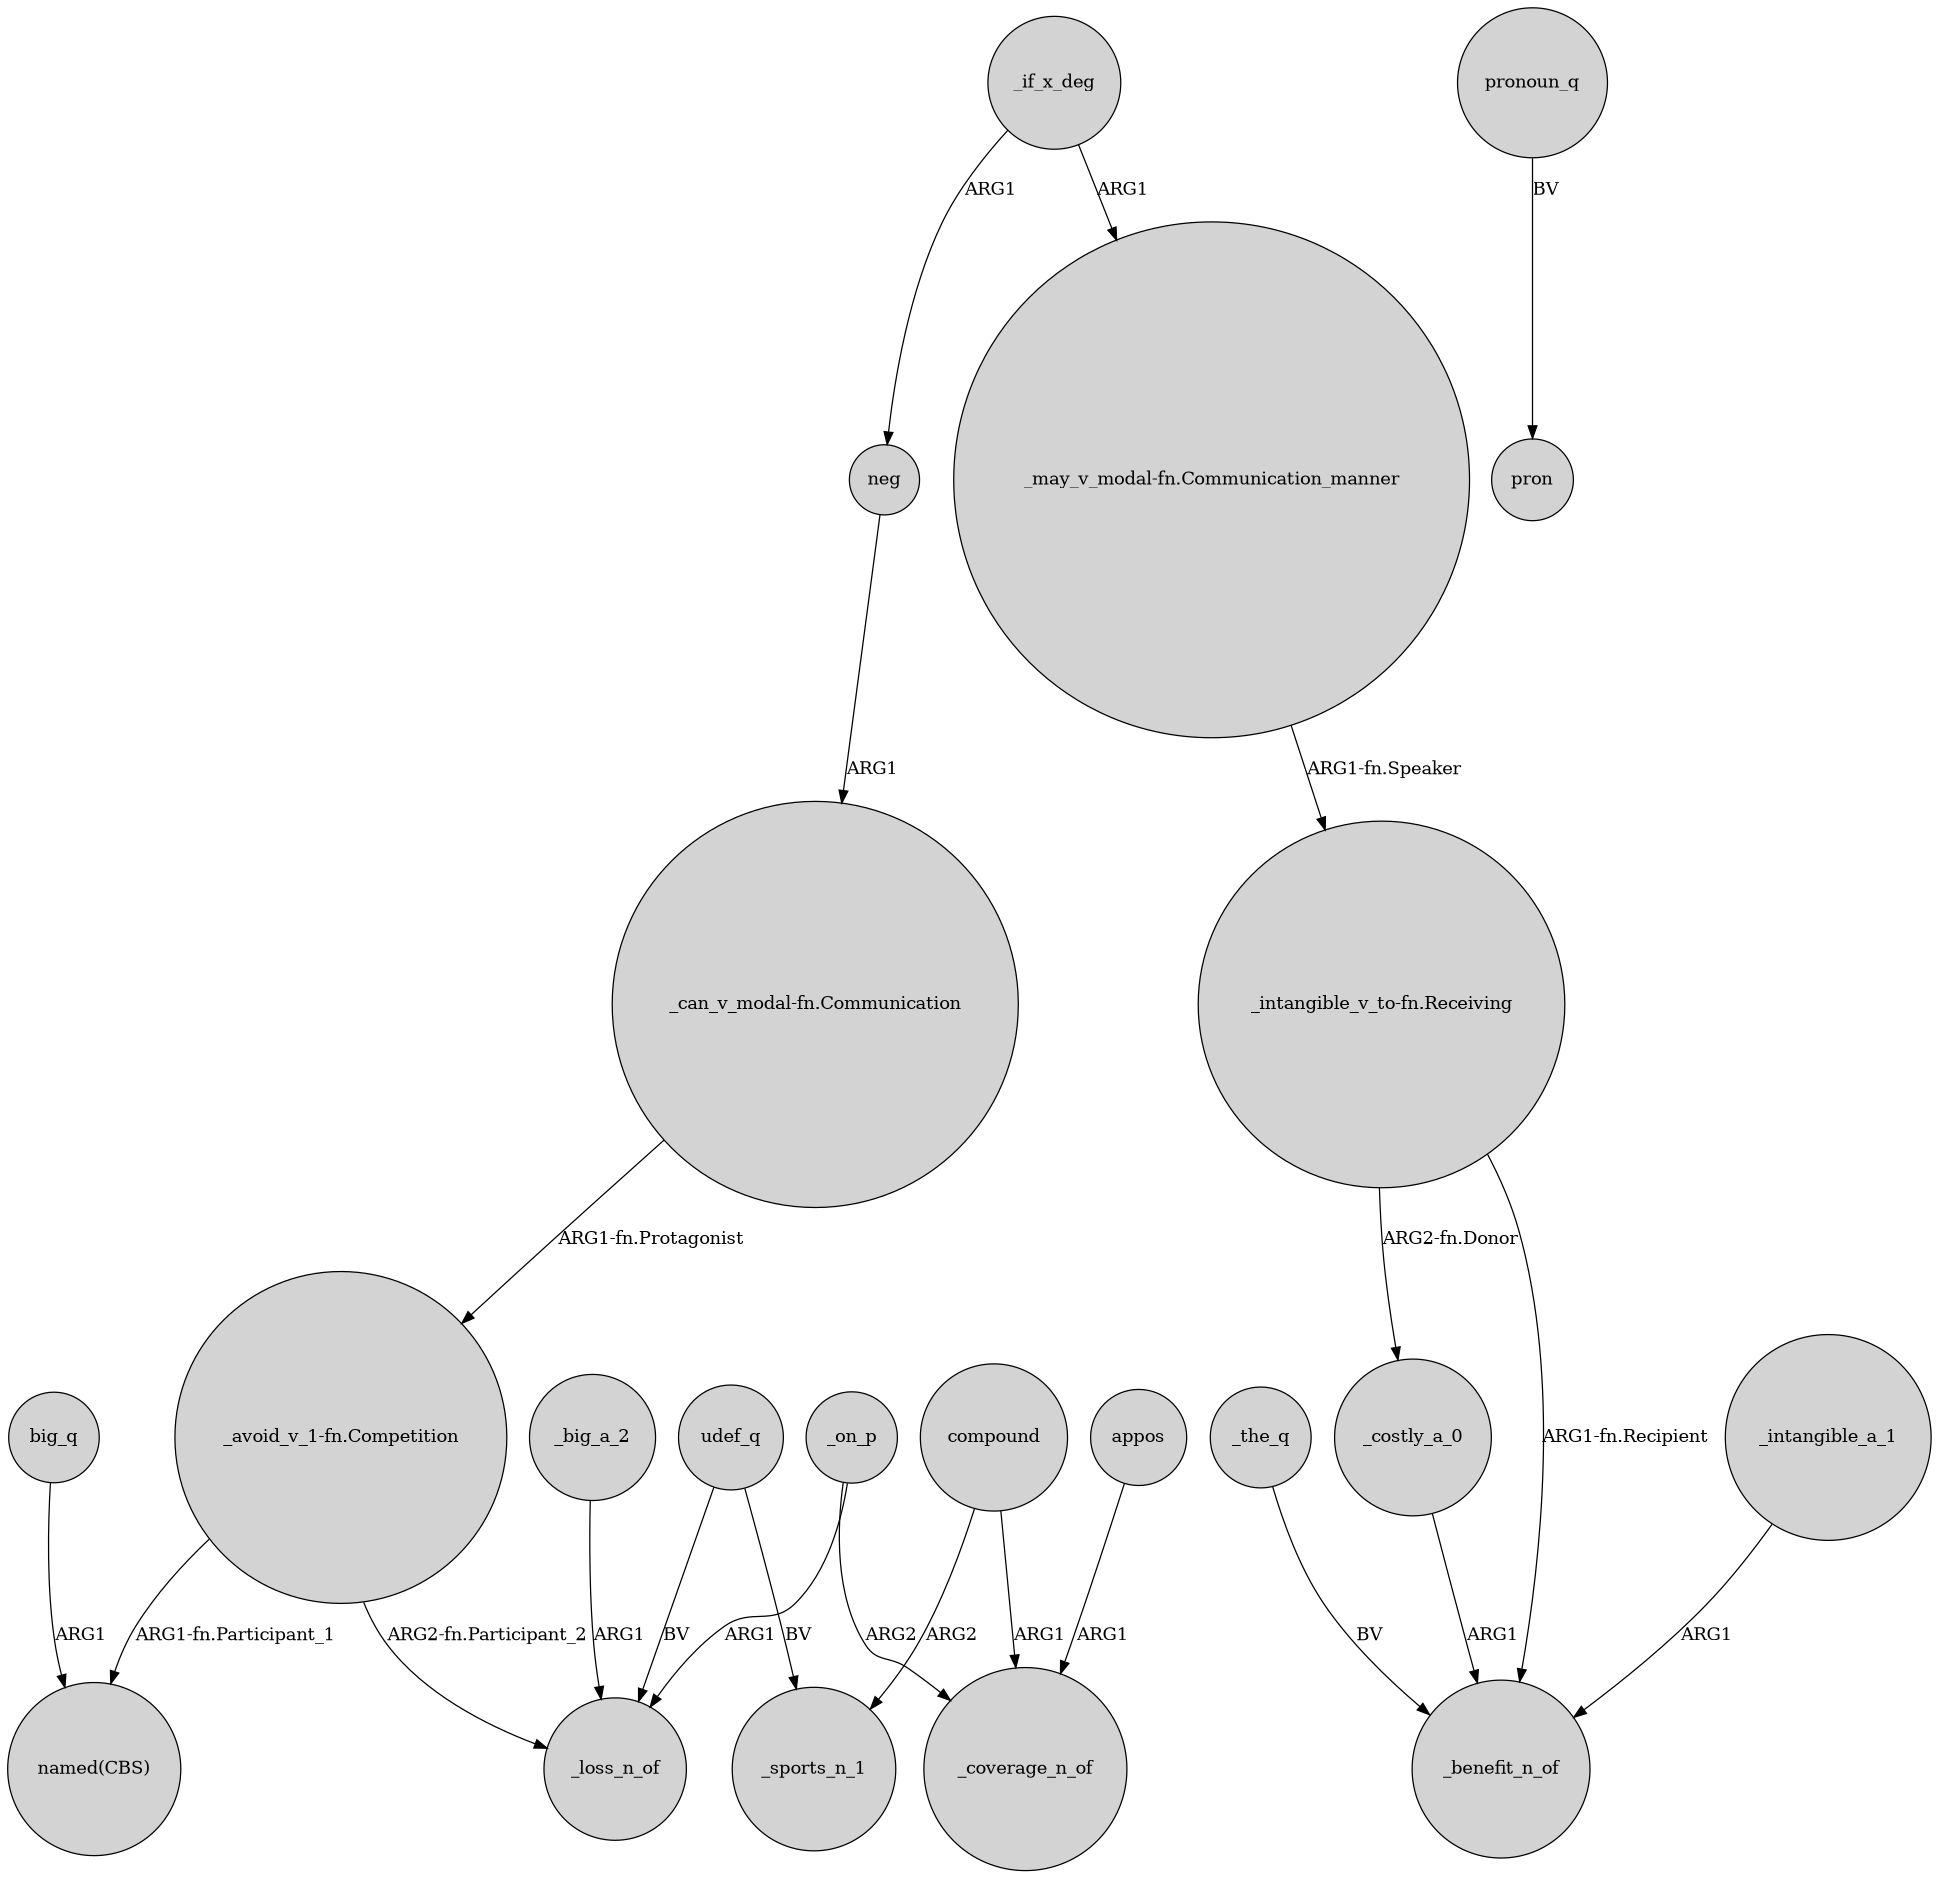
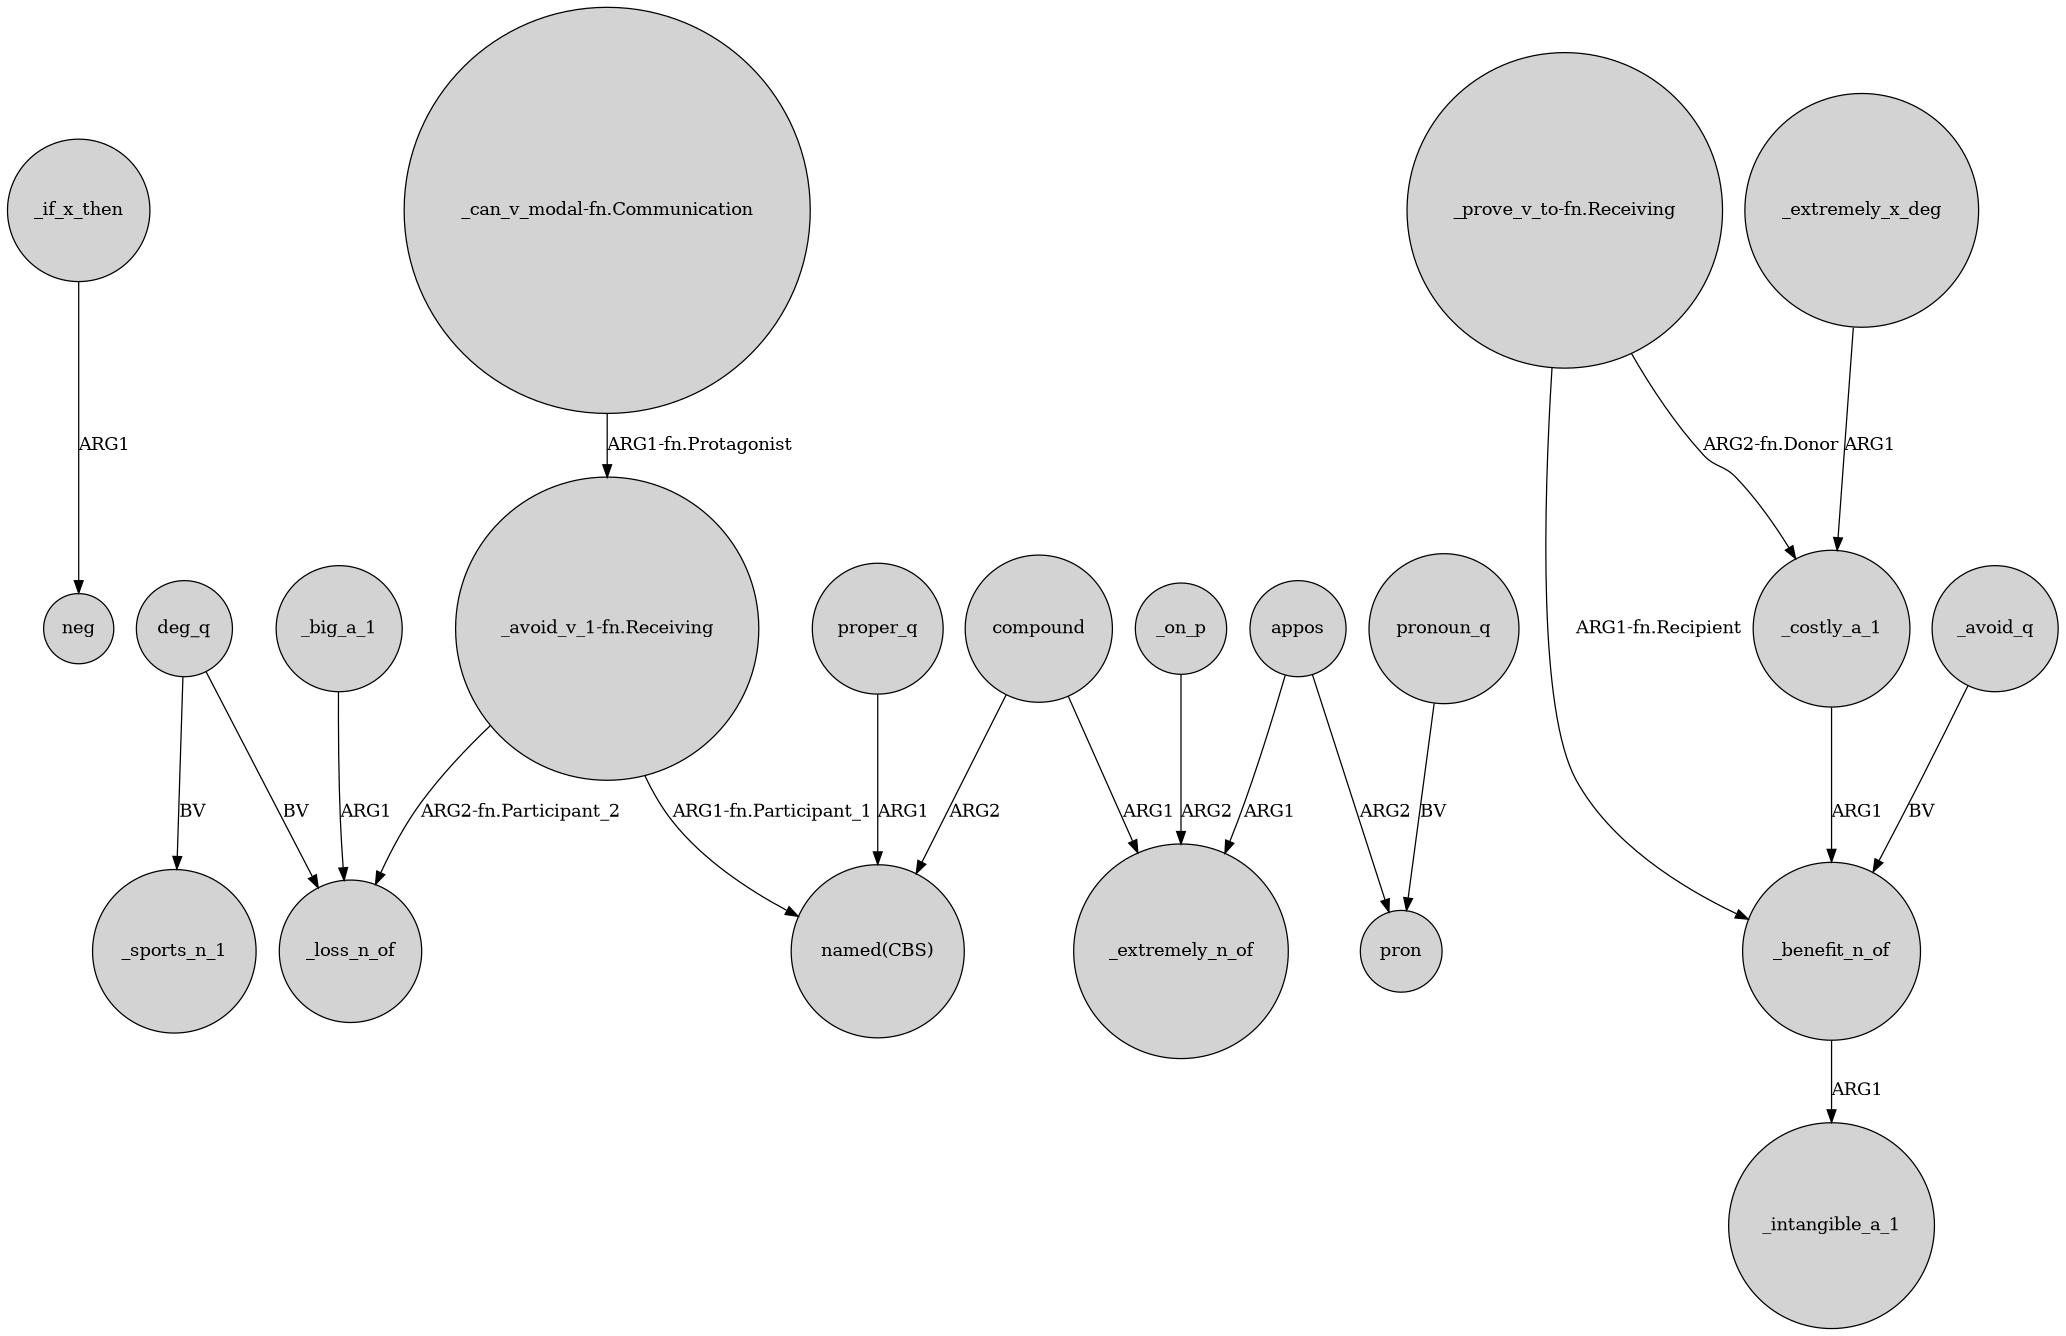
node "_if_x_deg": label "_if_x_deg" -> "_if_x_then"
node "_extremely_x_deg": added
node "_may_v_modal-fn.Communication_manner": removed
edge "neg" -> "_can_v_modal-fn.Communication": removed, label "ARG1"
edge "appos" -> "pron": added, label "ARG2"
node "_intangible_v_to-fn.Receiving": label "_intangible_v_to-fn.Receiving" -> "_prove_v_to-fn.Receiving"
node "big_q": label "big_q" -> "proper_q"
node "_avoid_v_1-fn.Competition": label "_avoid_v_1-fn.Competition" -> "_avoid_v_1-fn.Receiving"
node "_big_a_2": label "_big_a_2" -> "_big_a_1"
node "udef_q": label "udef_q" -> "deg_q"
node "_the_q": label "_the_q" -> "_avoid_q"
node "_costly_a_0": label "_costly_a_0" -> "_costly_a_1"
edge "compound" -> "_sports_n_1": now "compound" -> "named(CBS)"
edge "_on_p" -> "_loss_n_of": removed, label "ARG1"
edge "_intangible_a_1" -> "_benefit_n_of": reversed
node "_coverage_n_of": label "_coverage_n_of" -> "_extremely_n_of"
